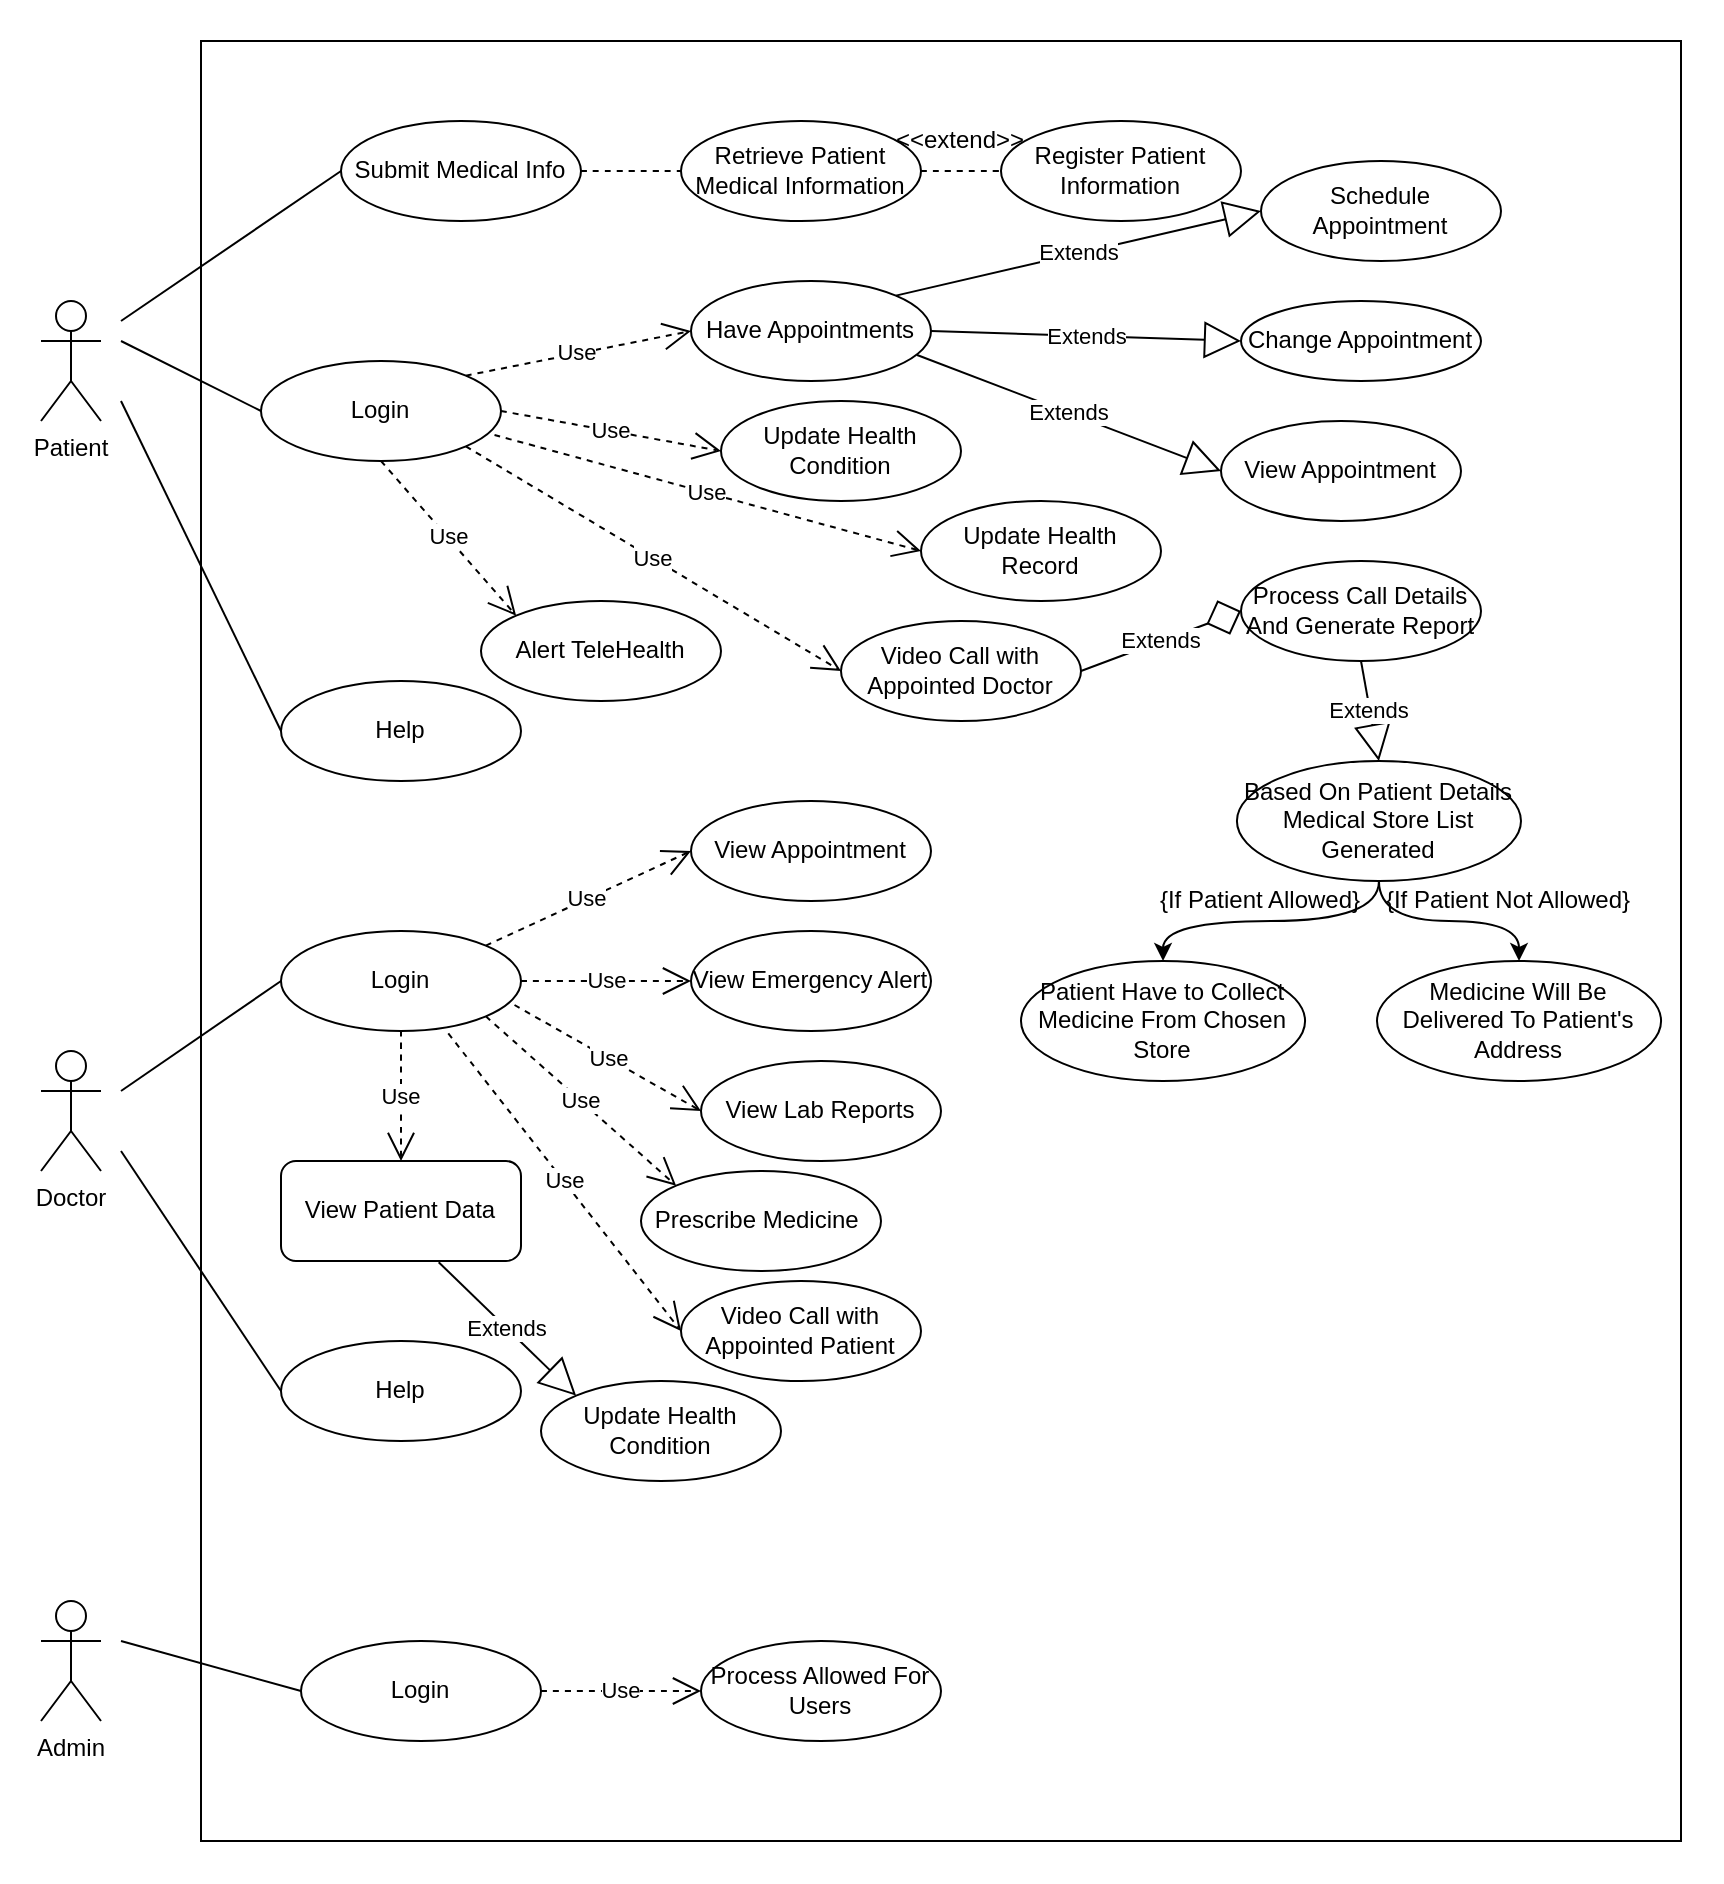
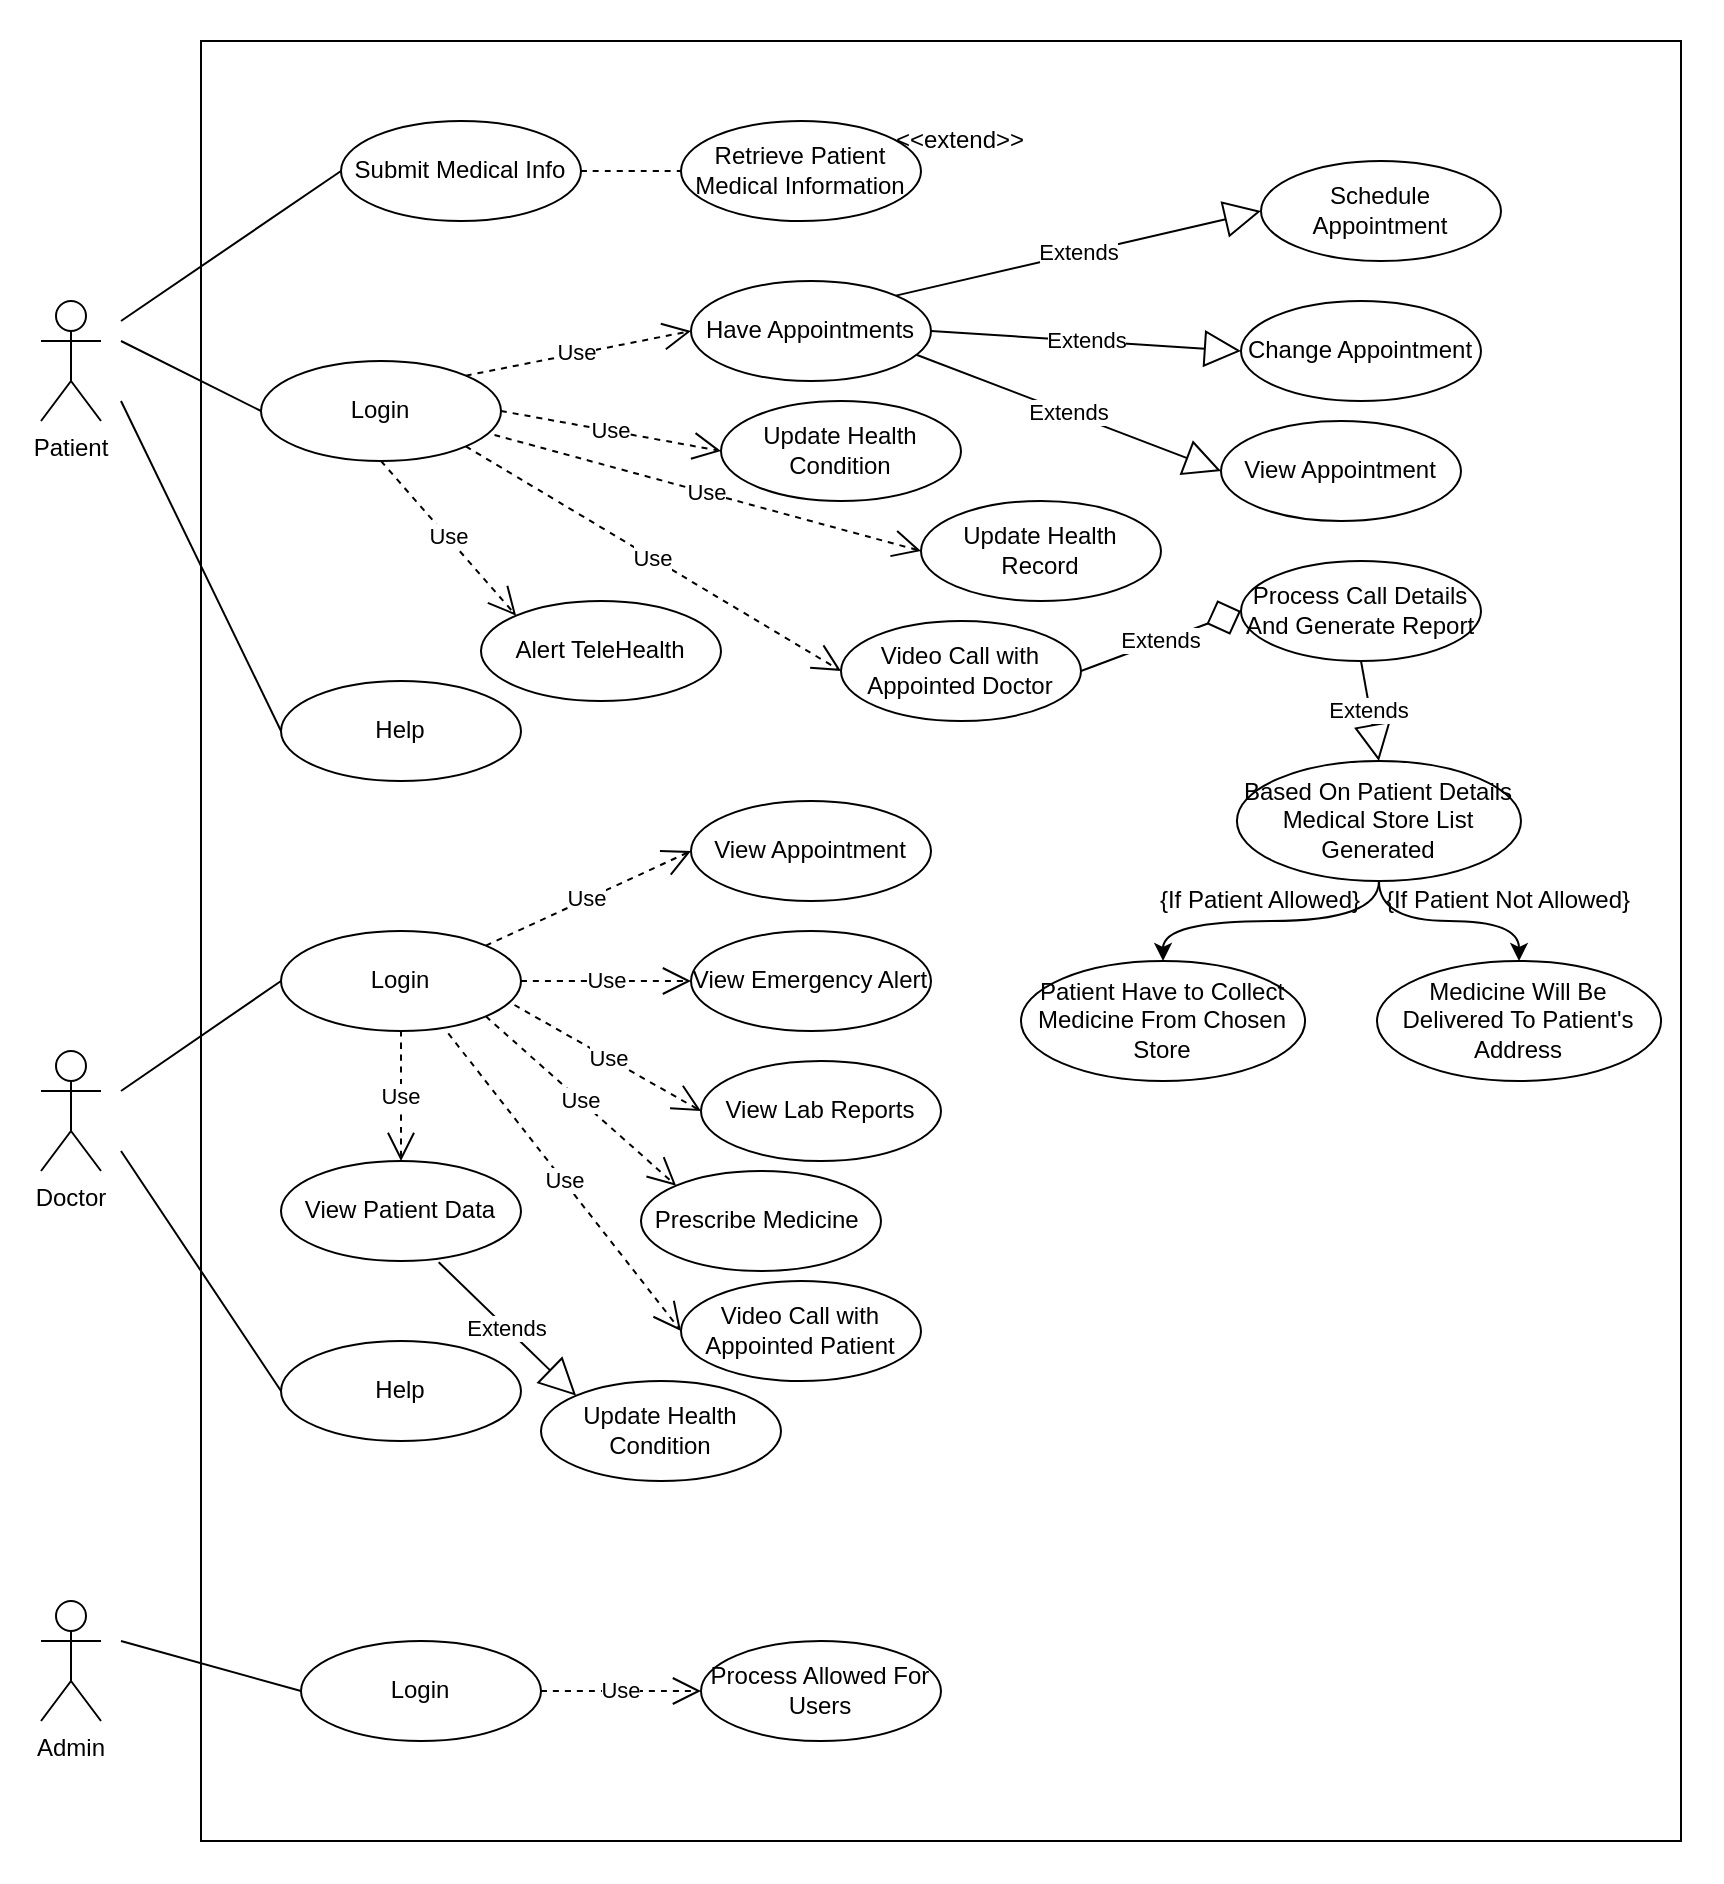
edge "Retrieve Patient Medical Information" -- "Register Patient Information": removed
node "Register Patient Information": removed
node "Change Appointment": size 240x80 -> 240x100
node "View Patient Data": shape rounded rectangle -> ellipse
